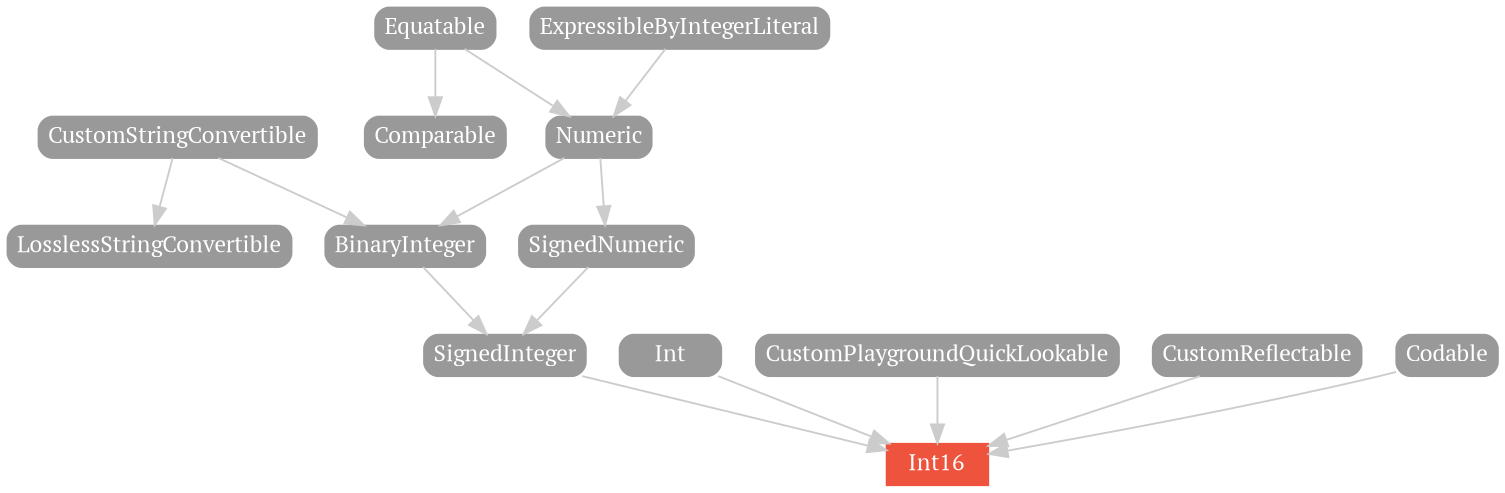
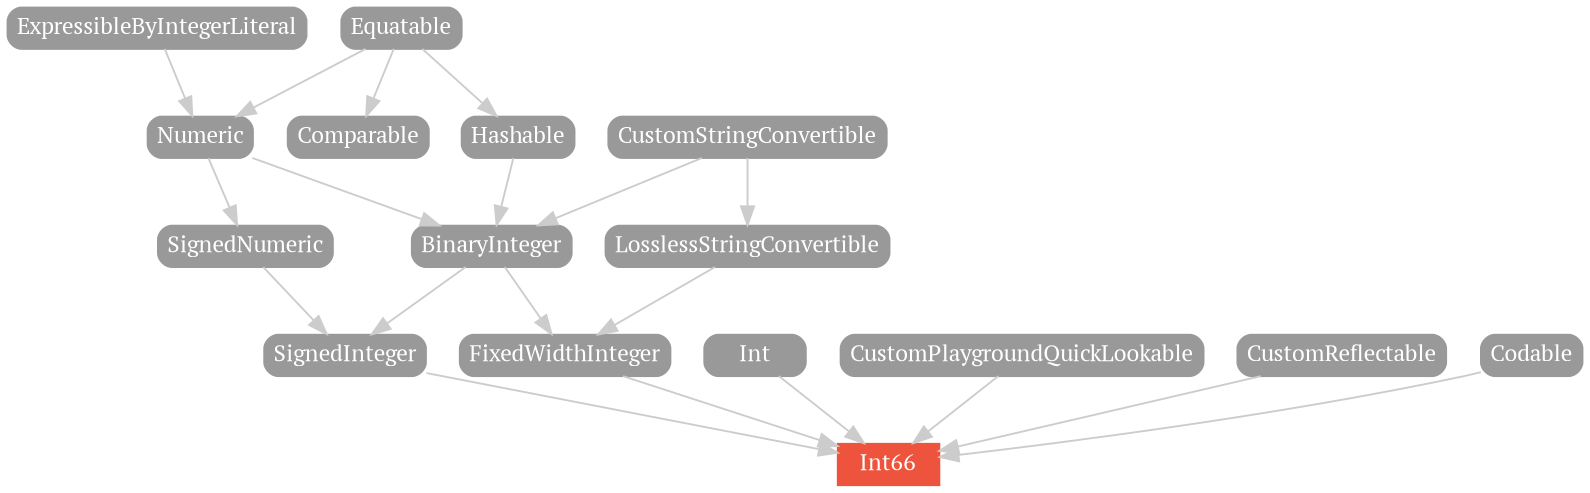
node "Hashable": added
node "FixedWidthInteger": added
node "Int16": label "Int16" -> "Int66"
